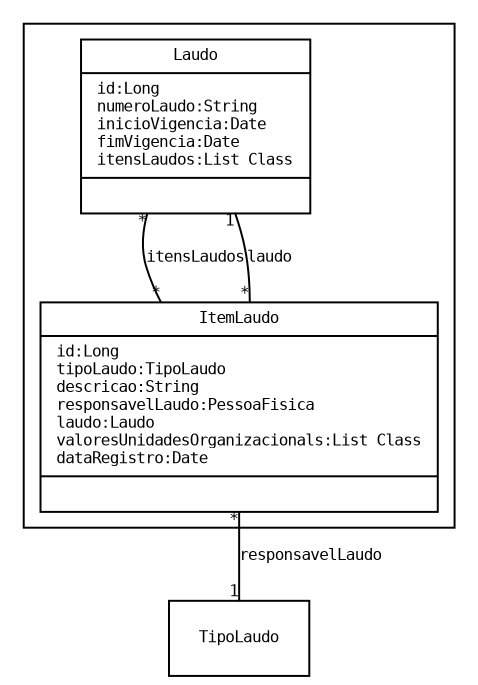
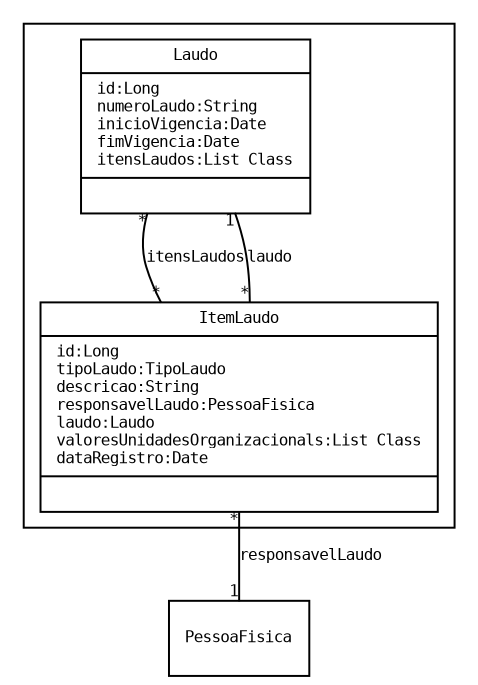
node "TipoLaudo": label "TipoLaudo" -> "PessoaFisica"
